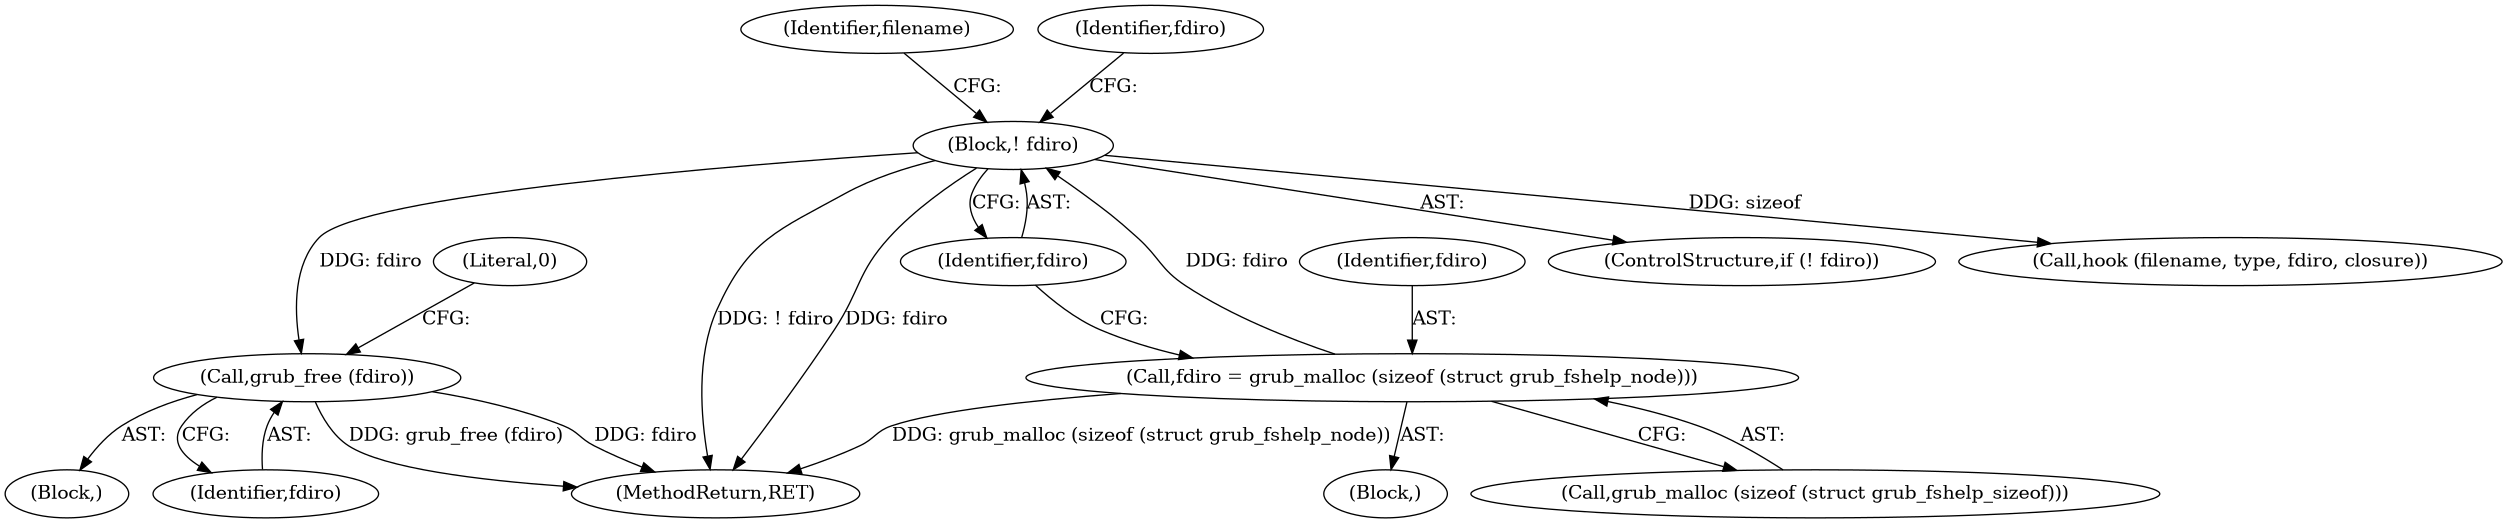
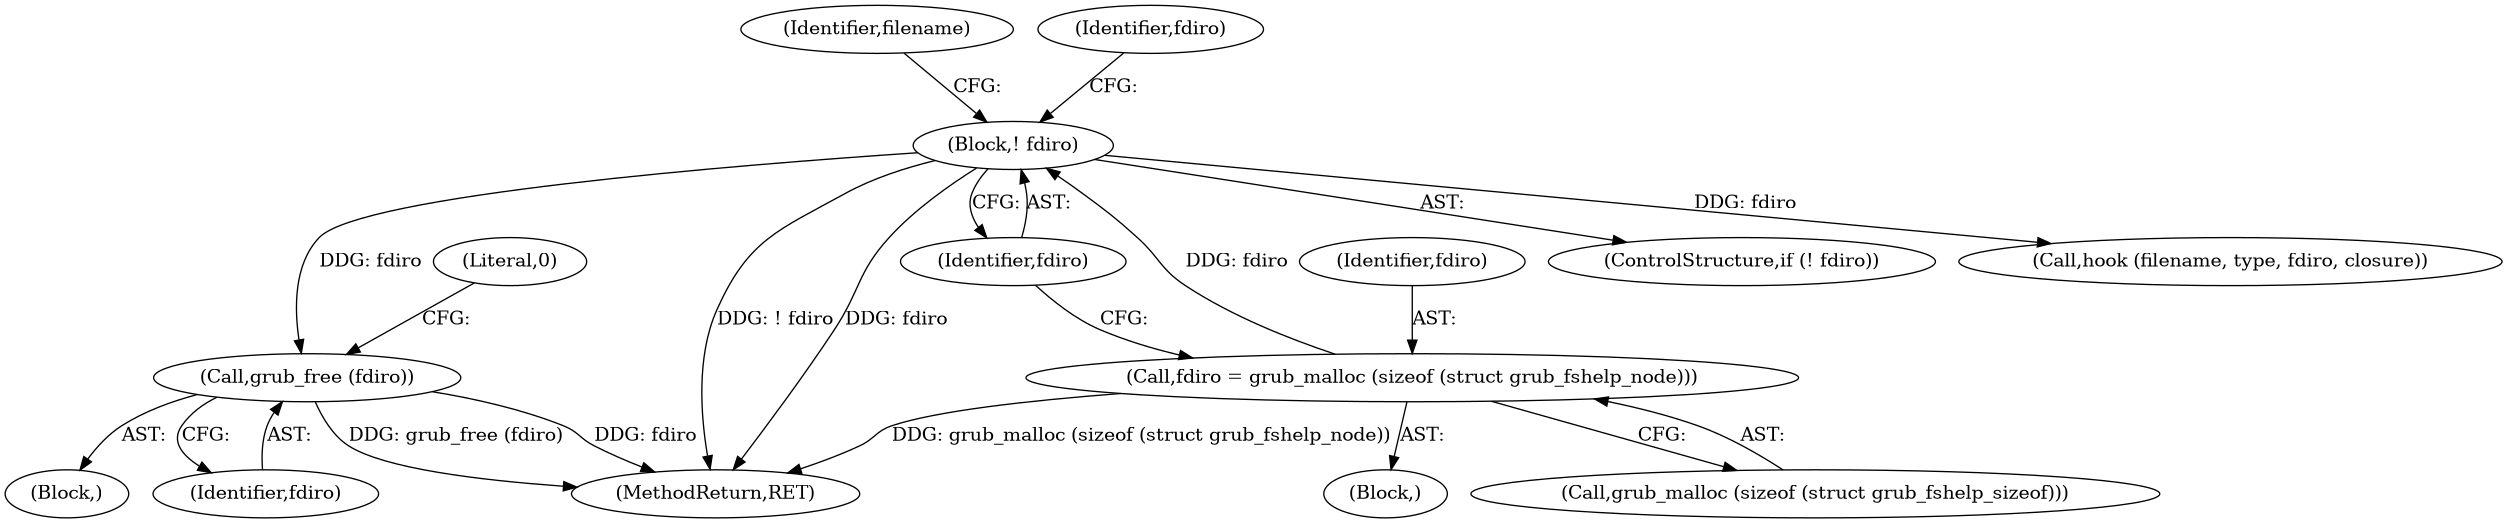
edge "(Block,! fdiro)" -> "(Call,hook (filename, type, fdiro, closure))": label "DDG: sizeof" -> "DDG: fdiro"
